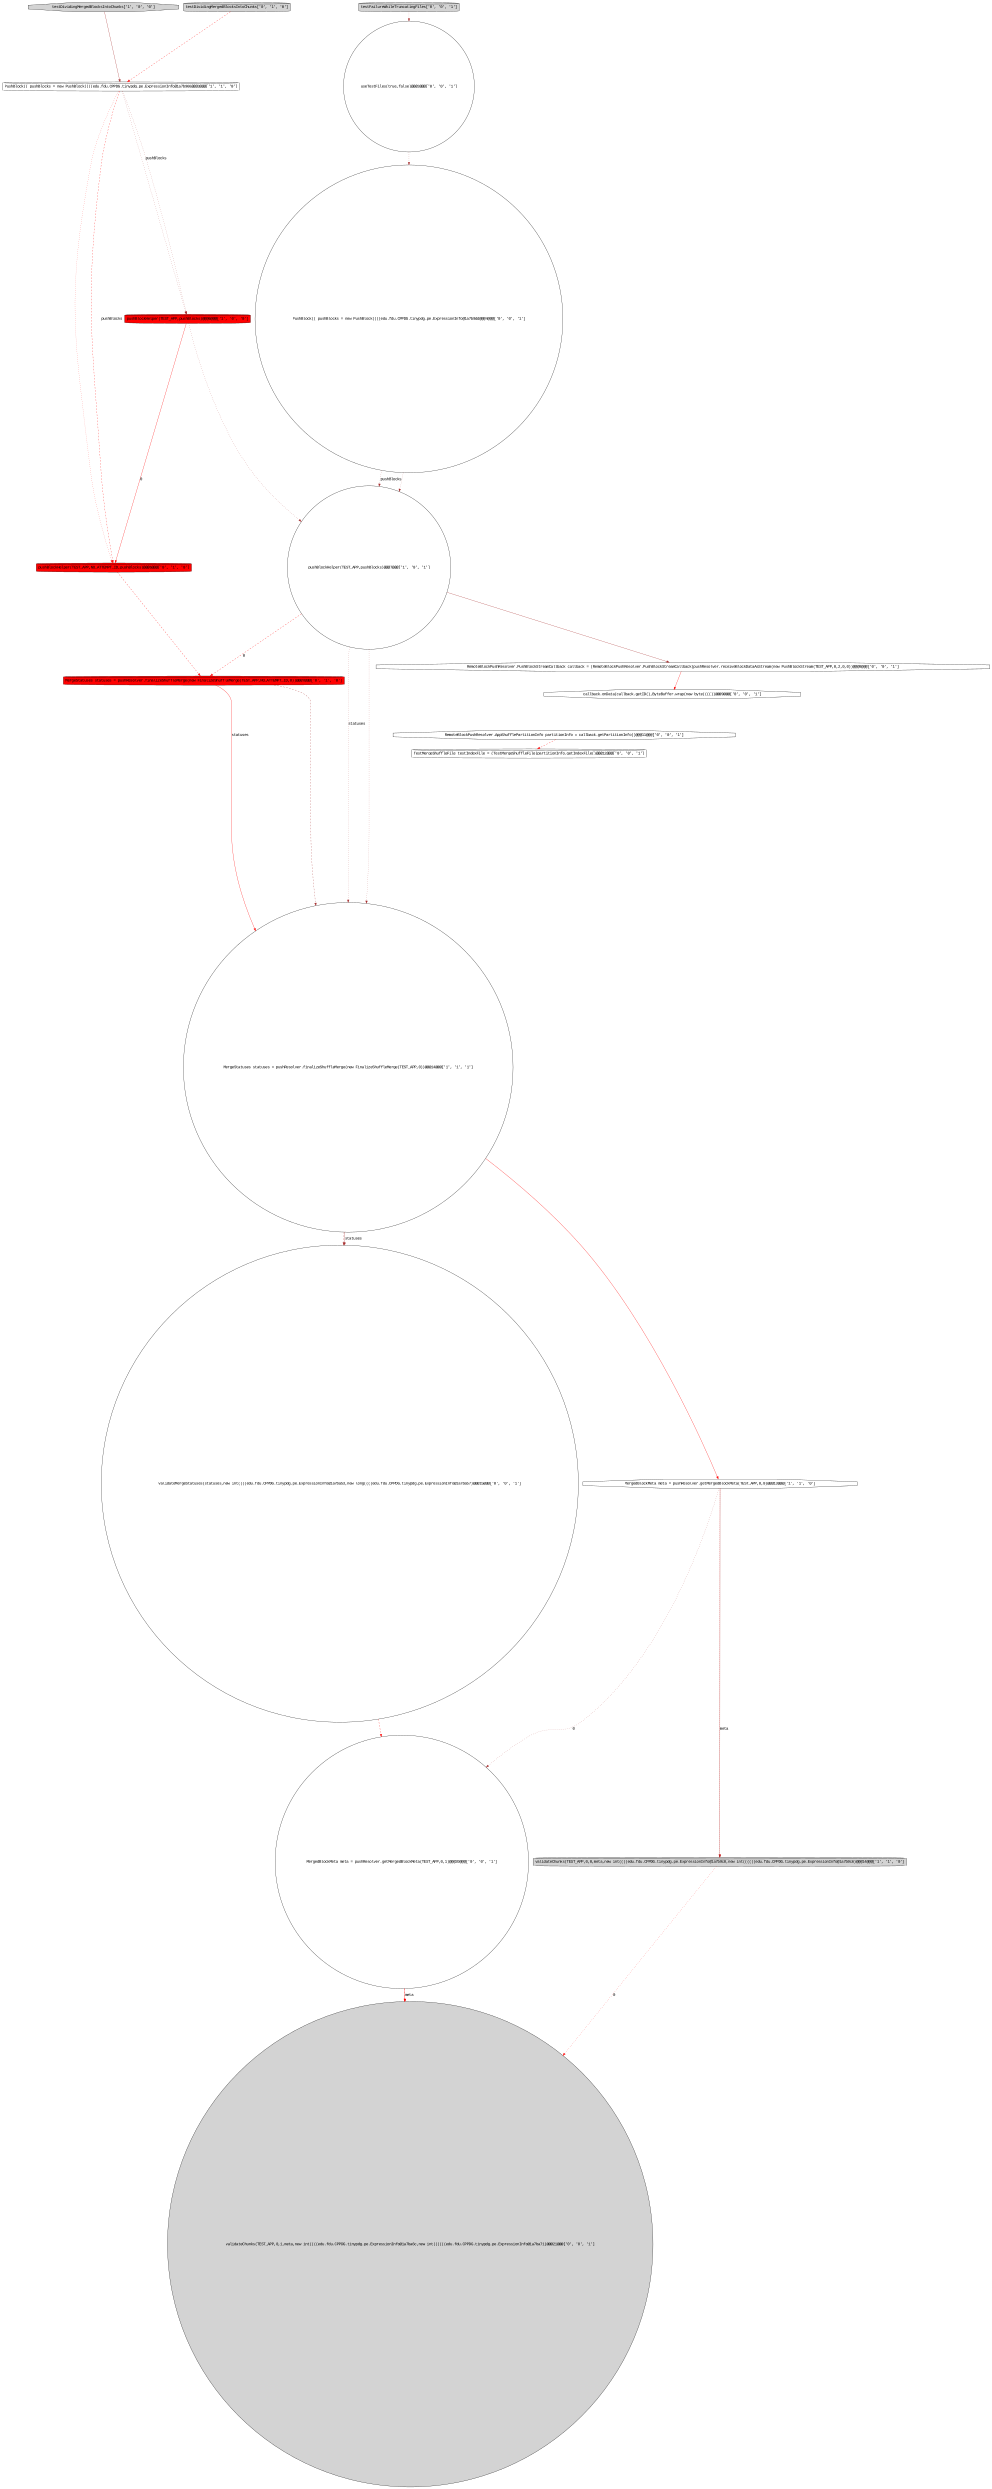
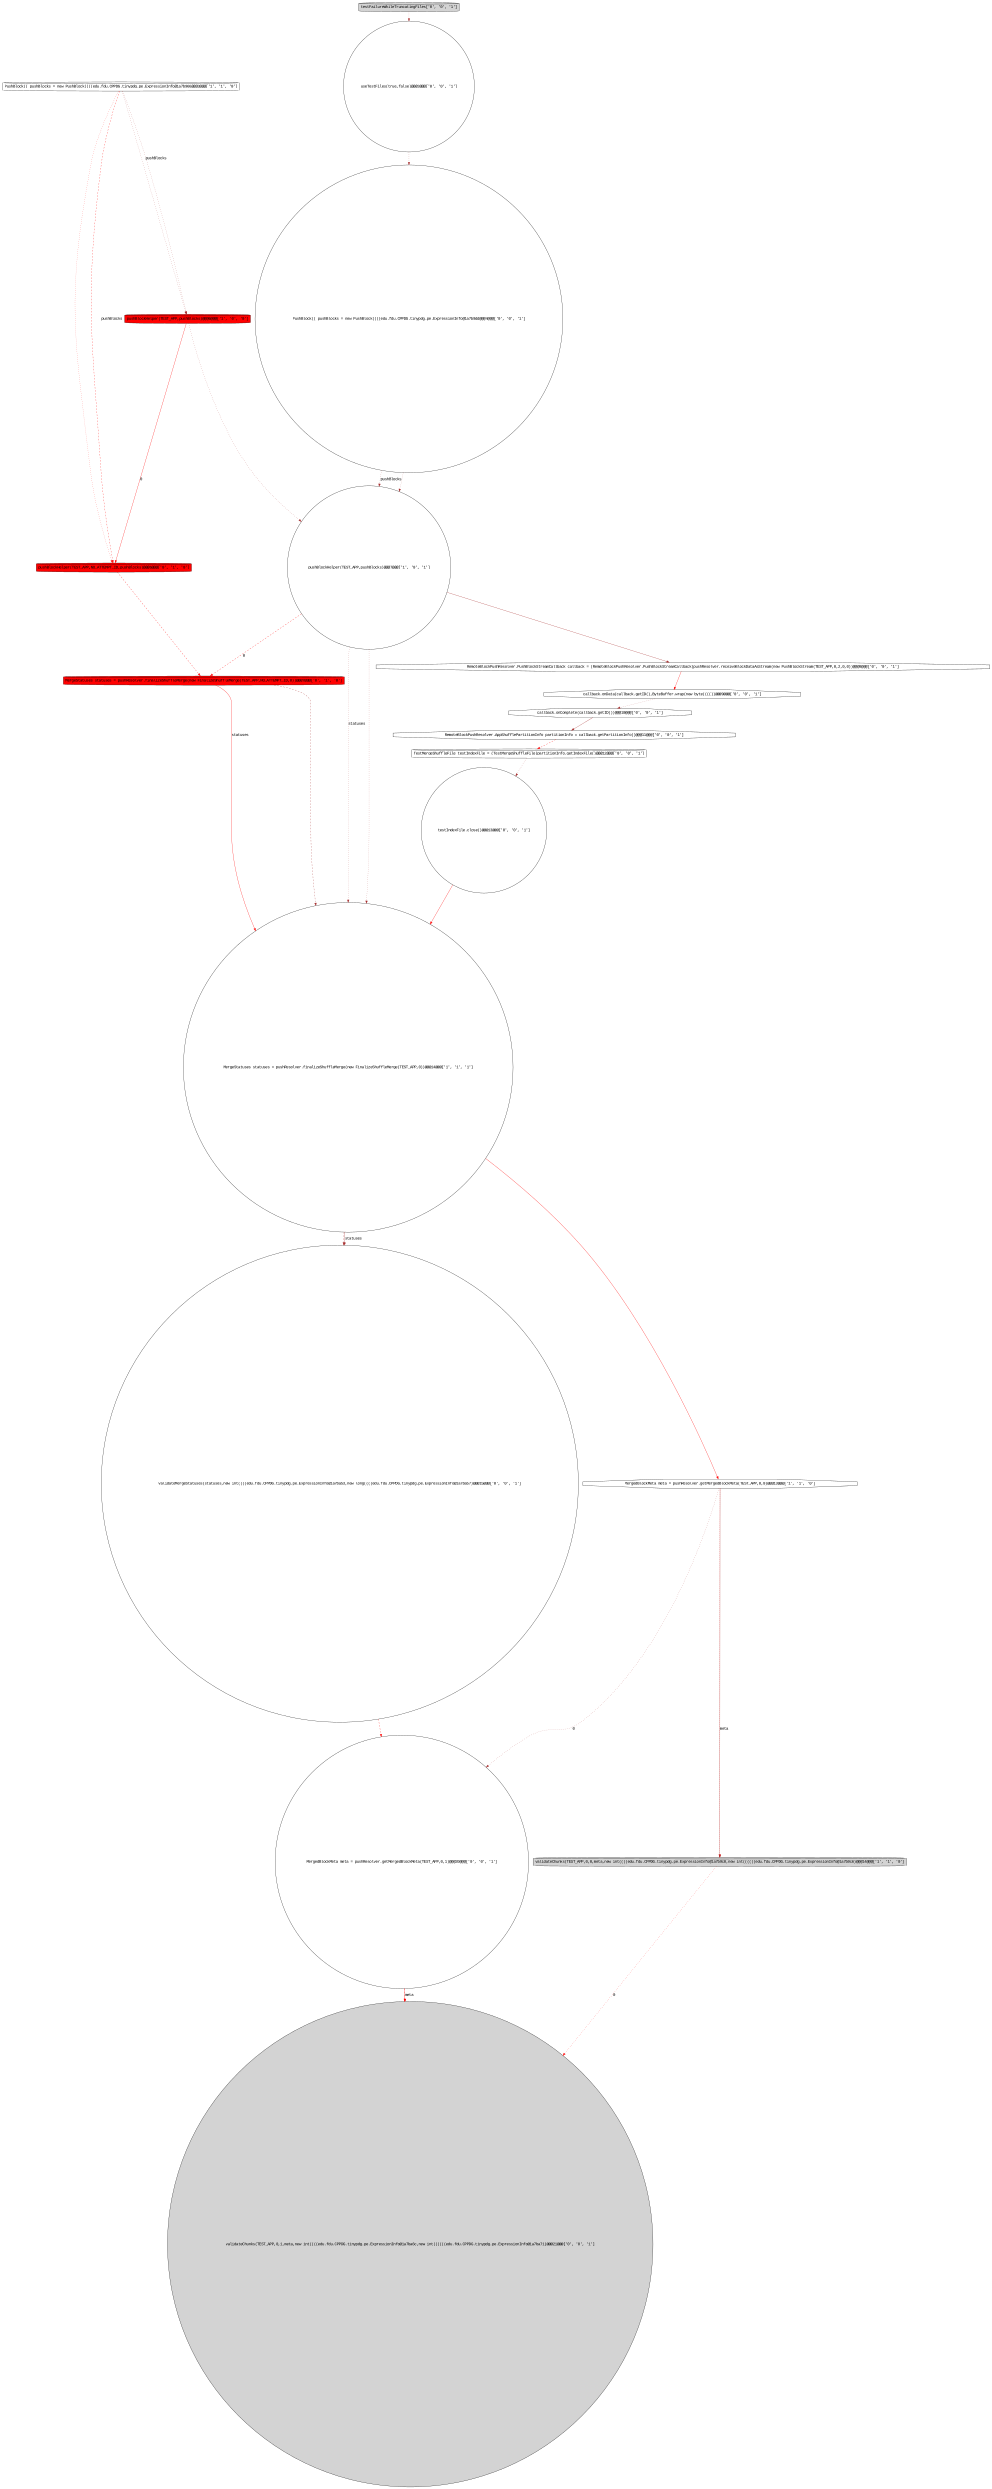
node "testDividingMergedBlocksIntoChunks['1', '0', '0']": removed
node "testDividingMergedBlocksIntoChunks['0', '1', '0']": removed
node "callback.onComplete(callback.getID())@@@10@@@['0', '0', '1']": added
node "testIndexFile.close()@@@13@@@['0', '0', '1']": added
